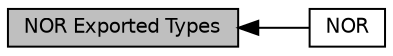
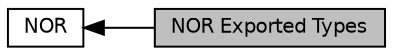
edge "NOR" -> "NOR Exported Types": reversed
